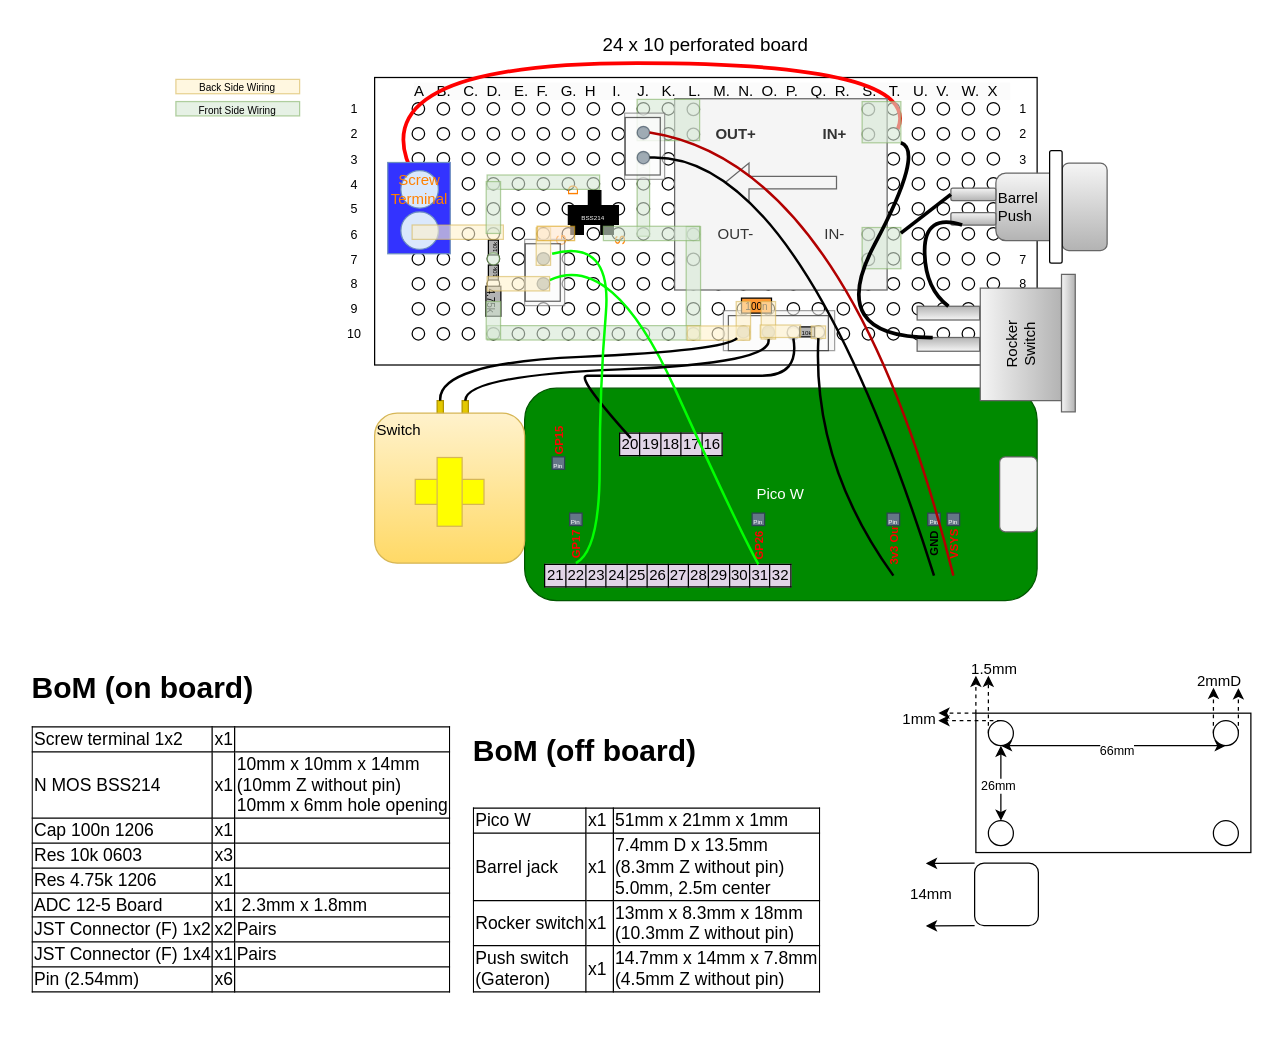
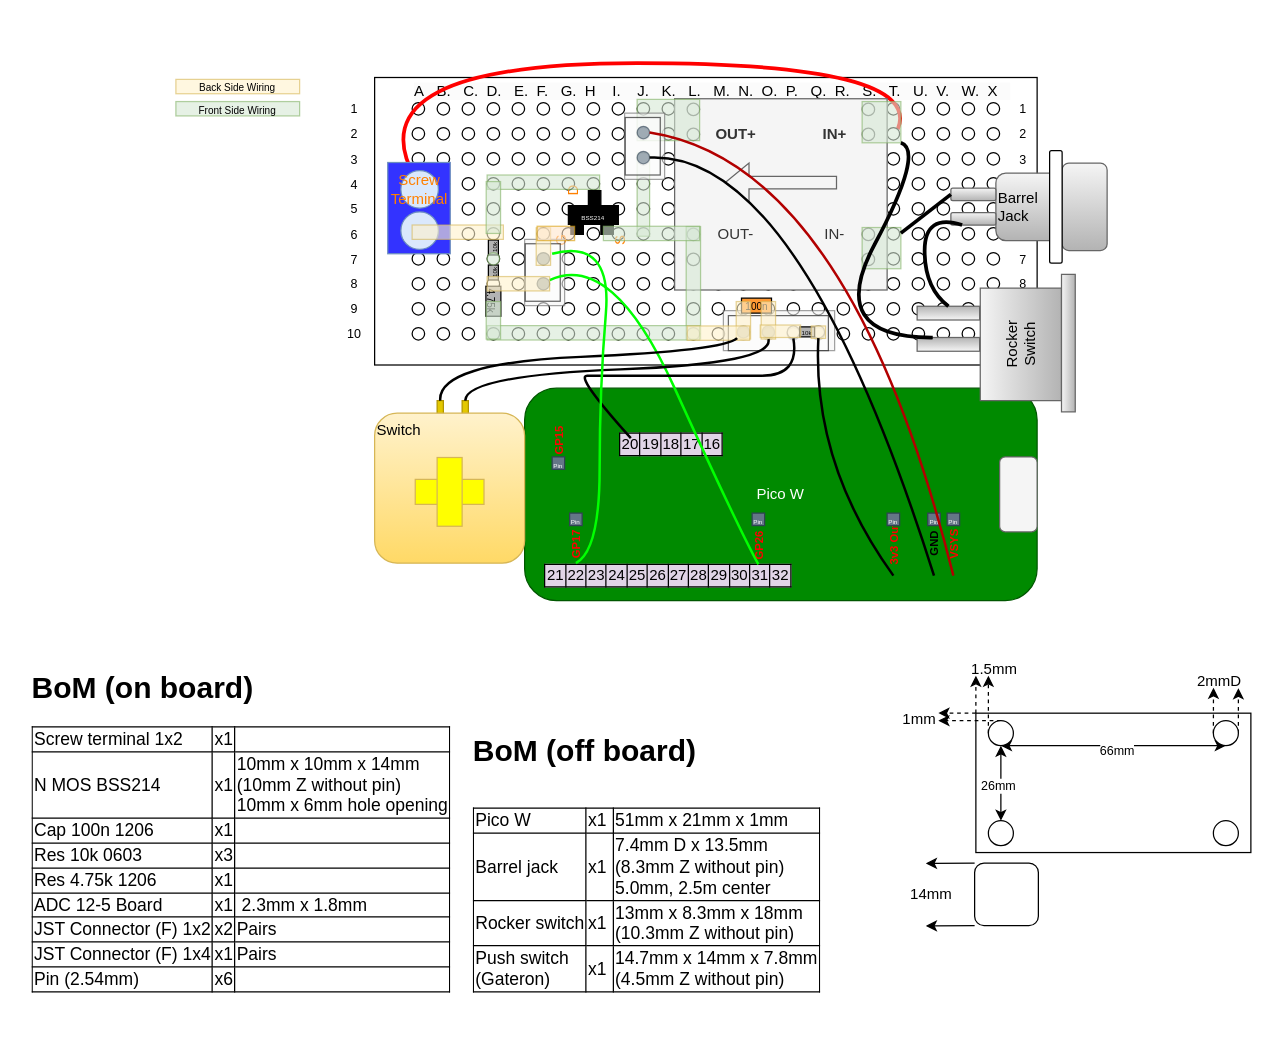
node "24 x 10 perforated board": removed
node "Barrel Push": label "Barrel Push" -> "Barrel Jack"
